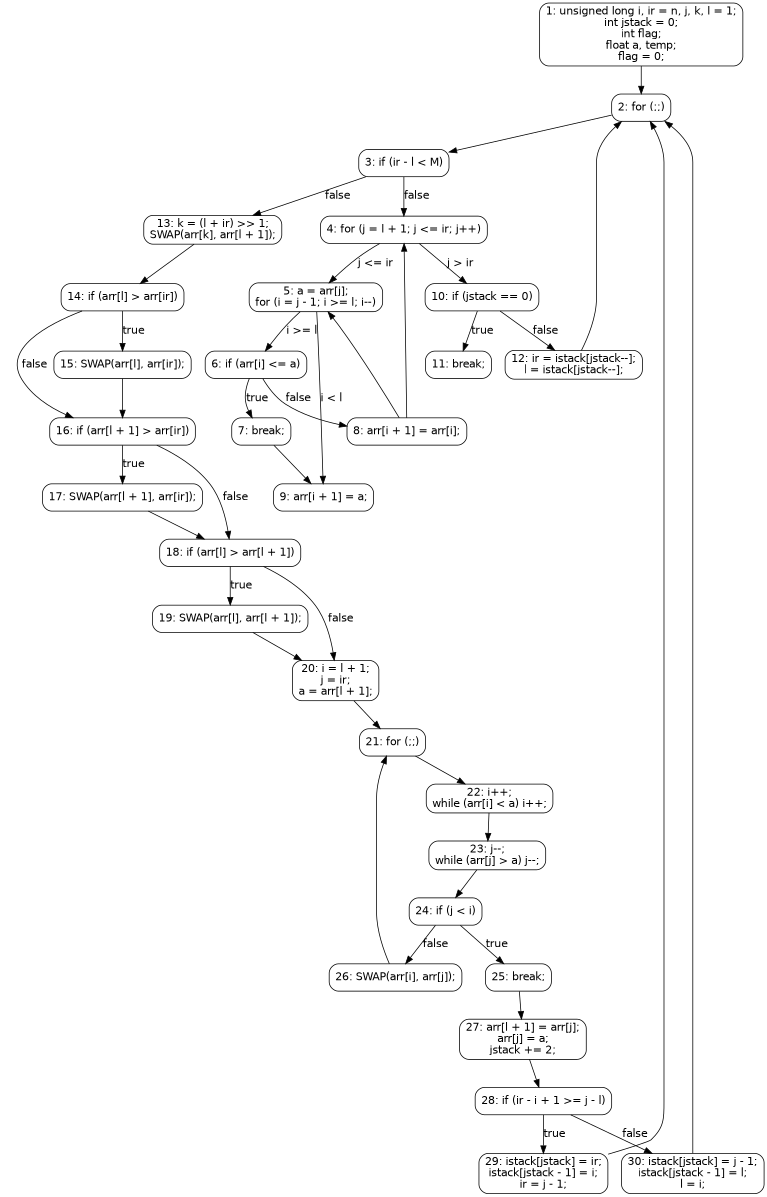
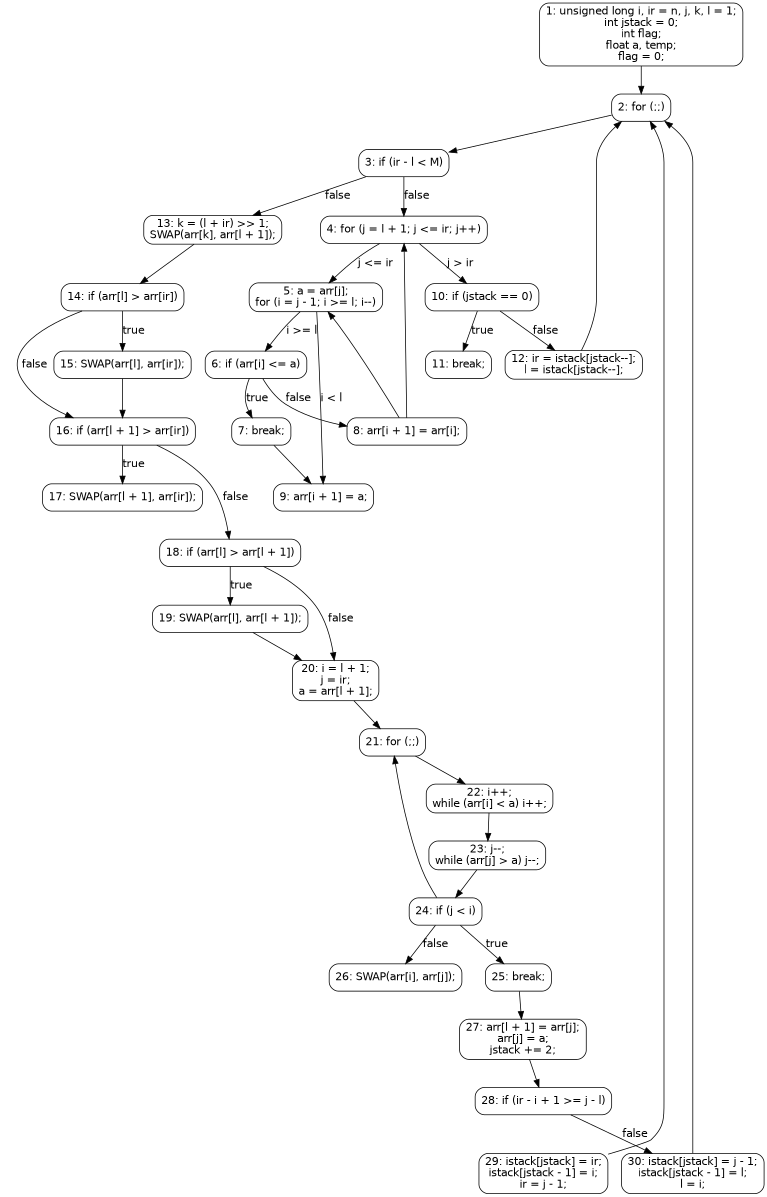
edge "17: SWAP(arr[l + 1], arr[ir]);" -> "18: if (arr[l] > arr[l + 1])": removed
edge "26: SWAP(arr[i], arr[j]);" -> "21: for (;;)": now "24: if (j < i)" -> "21: for (;;)"
edge "28: if (ir - i + 1 >= j - l)" -> "29: istack[jstack] = ir; istack[jstack - 1] = i; ir = j - 1;": removed, label "true"
